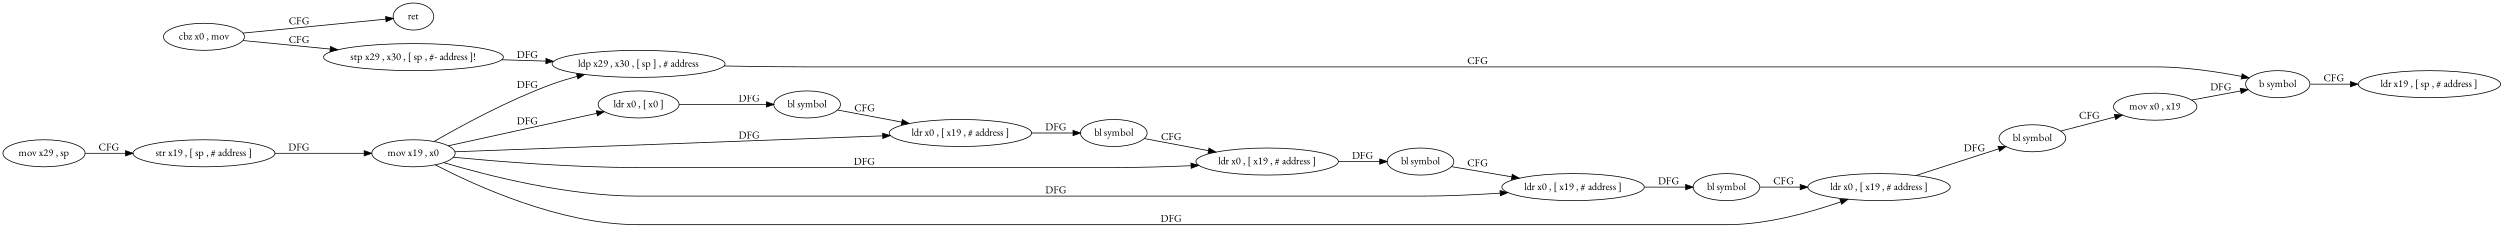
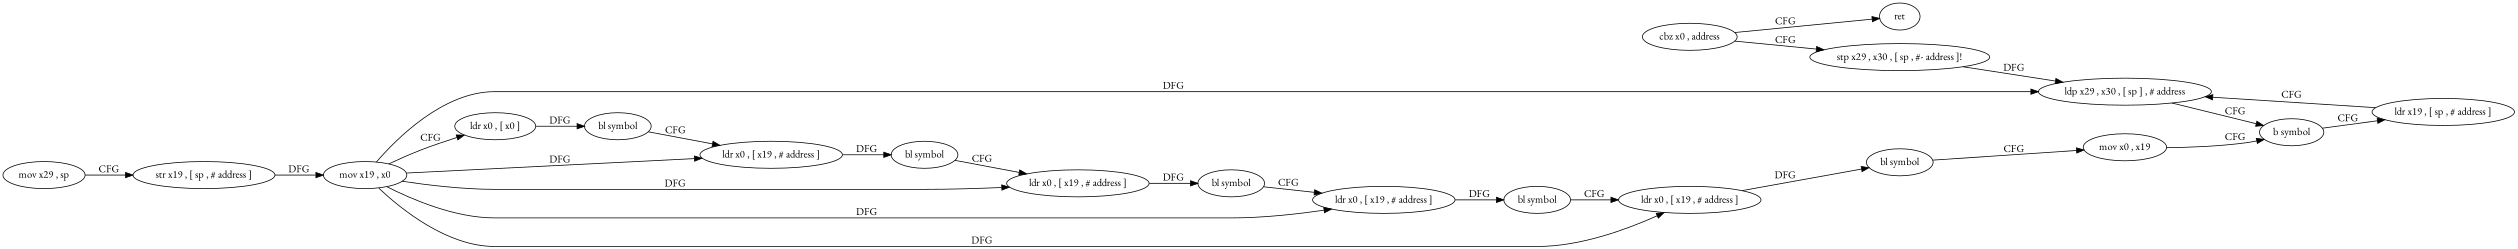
node "cbz x0 , mov": label "cbz x0 , mov" -> "cbz x0 , address"
edge "mov x0 , x19" -> "b symbol": label "DFG" -> "CFG"
edge "ldr x19 , [ sp , # address ]" -> "ldp x29 , x30 , [ sp ] , # address": added, label "CFG"
edge "mov x19 , x0" -> "ldr x0 , [ x0 ]": label "DFG" -> "CFG"
